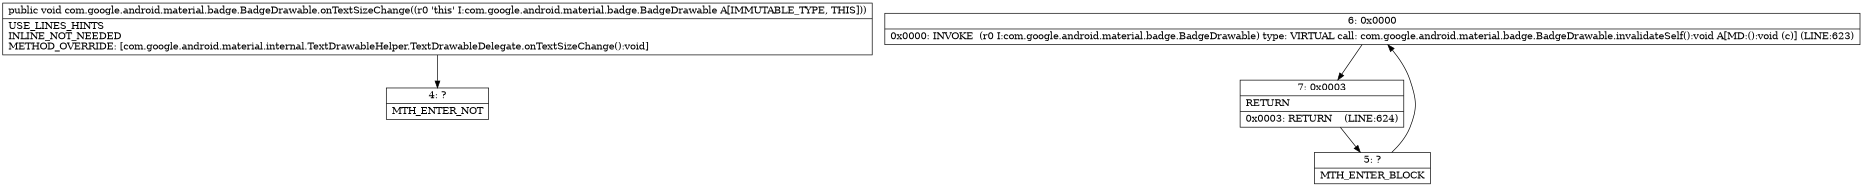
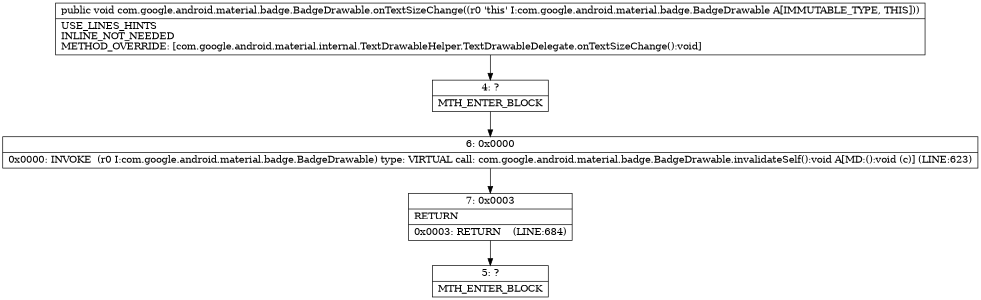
edge "5: ?" -> "6: 0x0000": now "4: ?" -> "6: 0x0000"
node "4: ?": text "MTH_ENTER_NOT" -> "MTH_ENTER_BLOCK"
node "7: 0x0003": text "0x0003: RETURN    (LINE:624)" -> "0x0003: RETURN    (LINE:684)"
